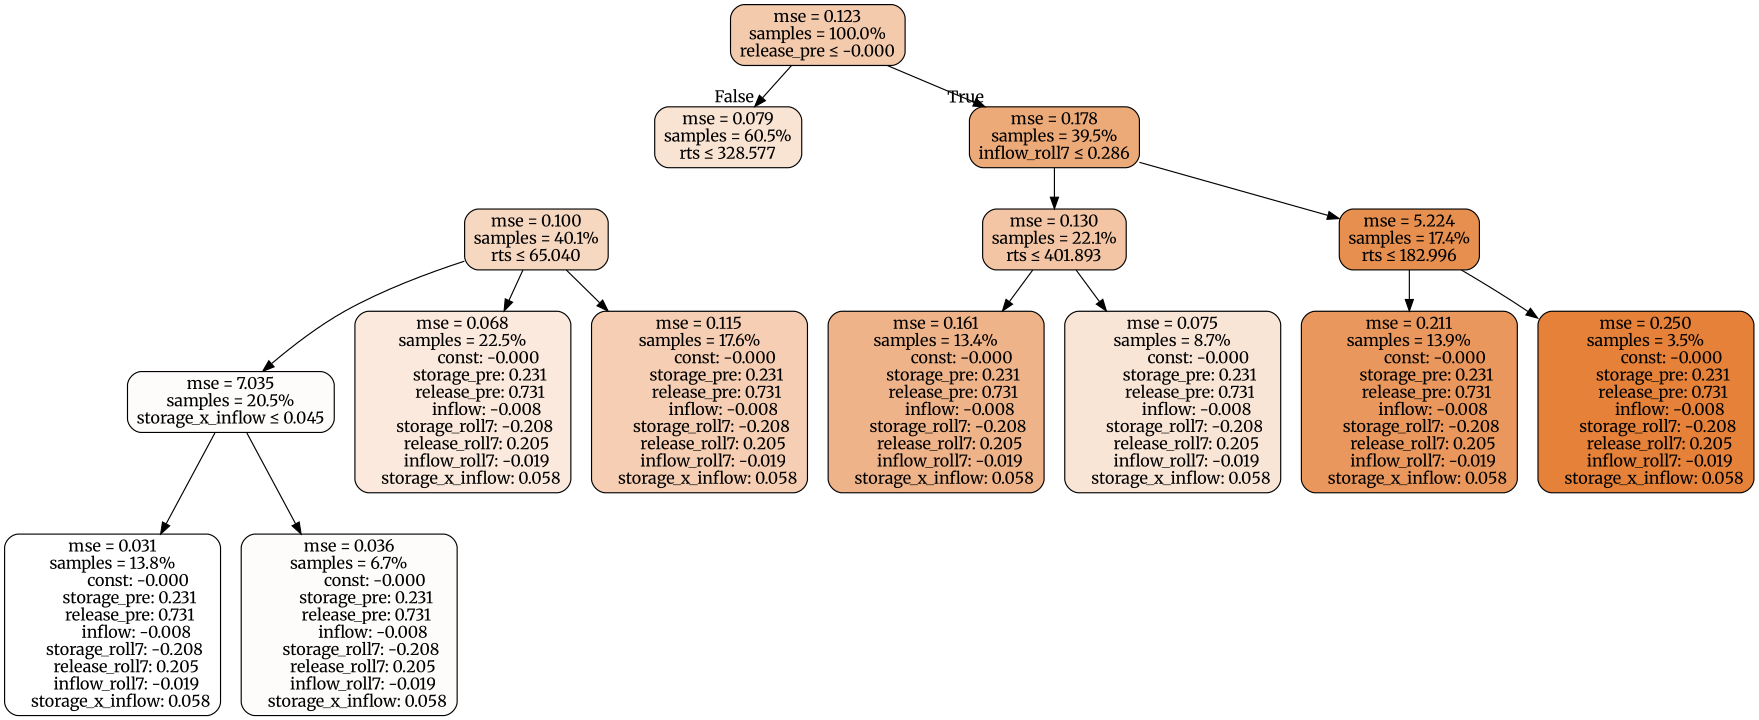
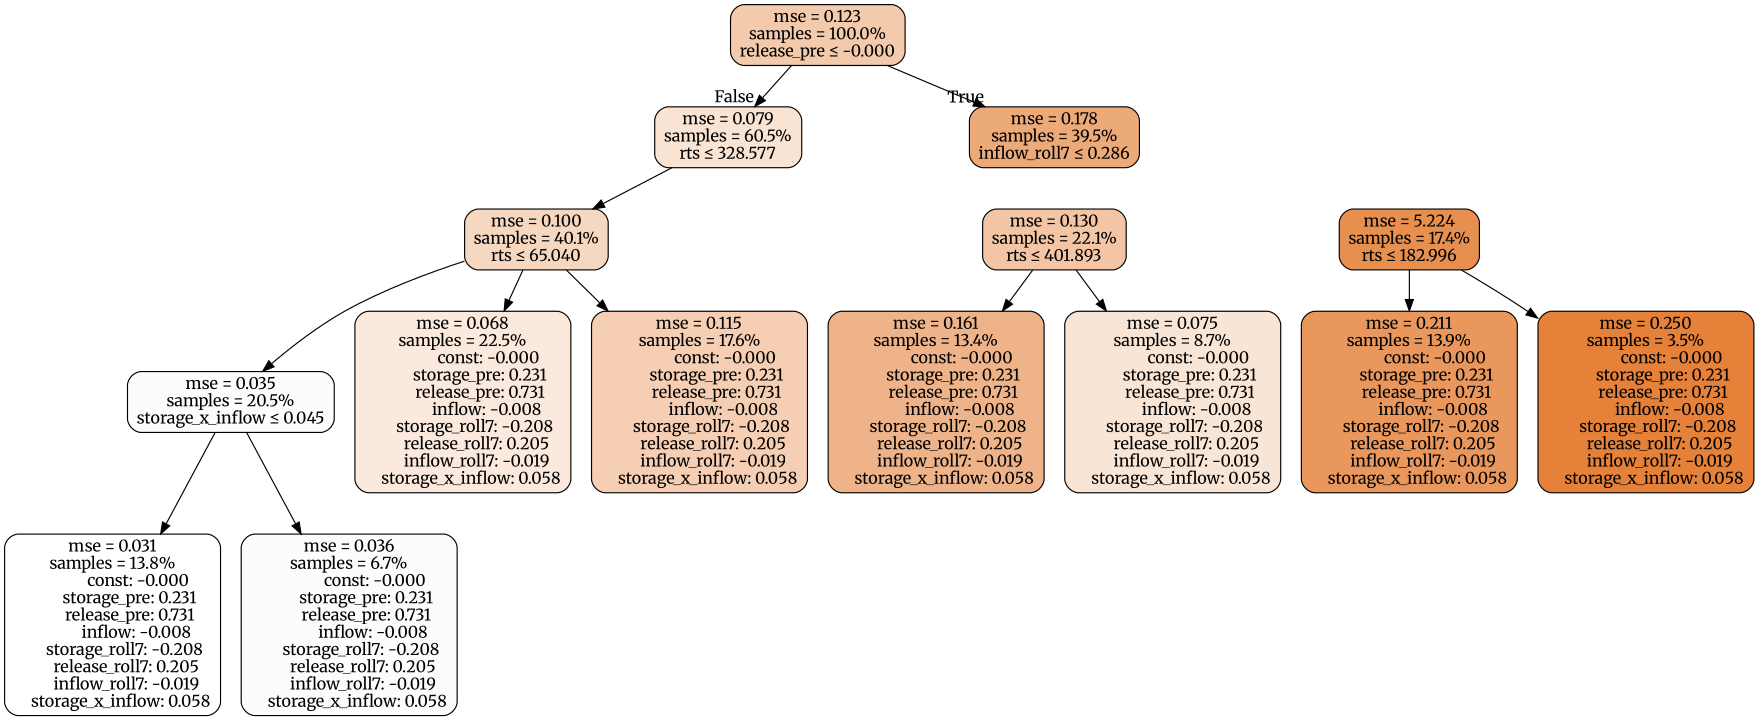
edge "mse = 0.178 samples = 39.5% inflow_roll7 ≤ 0.286" -> "mse = 0.130 samples = 22.1% rts ≤ 401.893": removed
edge "mse = 0.079 samples = 60.5% rts ≤ 328.577" -> "mse = 0.100 samples = 40.1% rts ≤ 65.040": added
edge "mse = 0.178 samples = 39.5% inflow_roll7 ≤ 0.286" -> "mse = 5.224 samples = 17.4% rts ≤ 182.996": removed
node "mse = 7.035 samples = 20.5% storage_x_inflow ≤ 0.045": label "mse = 7.035 samples = 20.5% storage_x_inflow ≤ 0.045" -> "mse = 0.035 samples = 20.5% storage_x_inflow ≤ 0.045"
